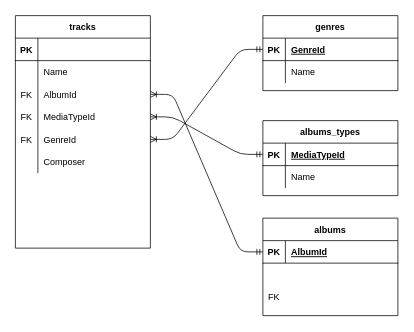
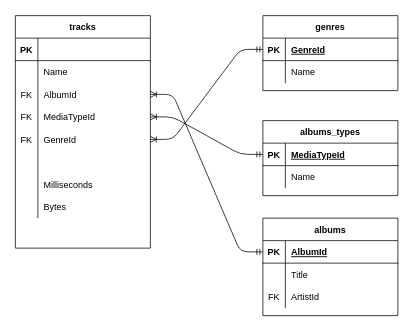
node "Composer": removed
node "Milliseconds": added
node "Bytes": added
node "Title": added
node "ArtistId": added
